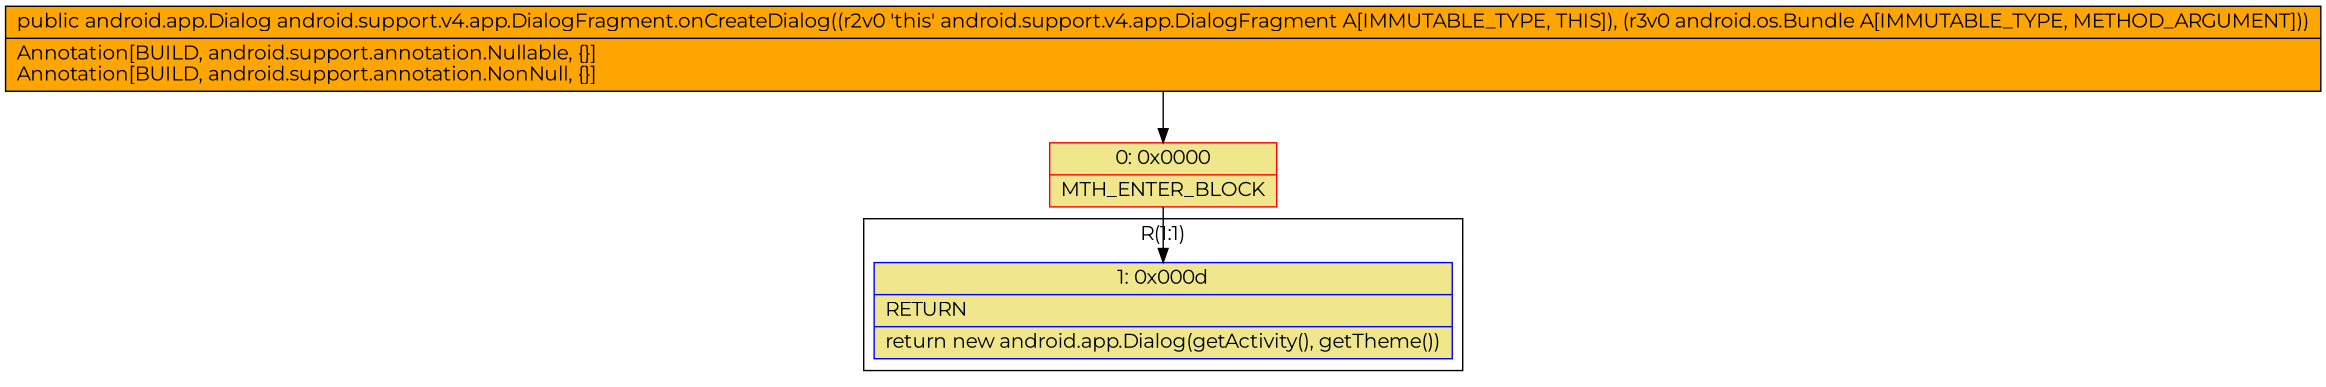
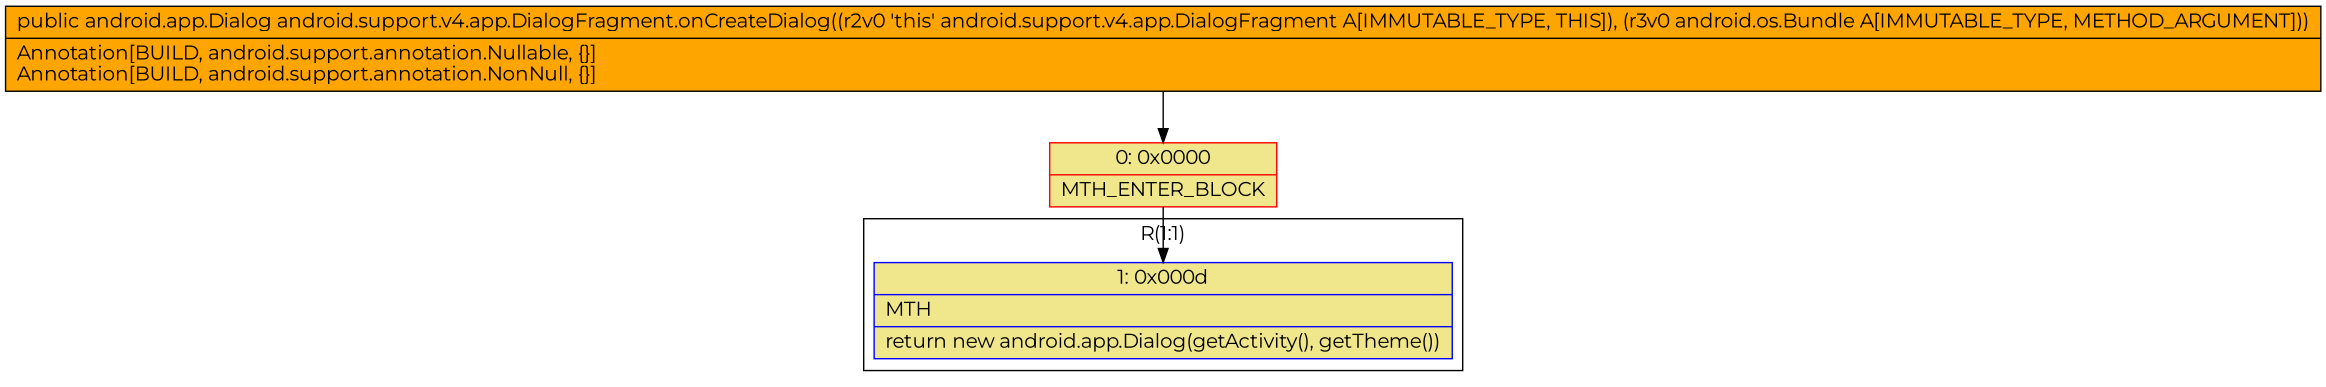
node "1: 0x000d": text "RETURN" -> "MTH"
